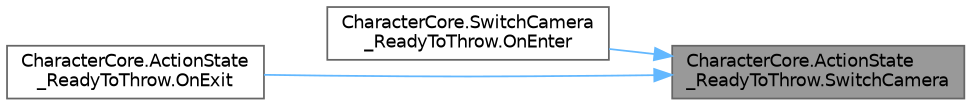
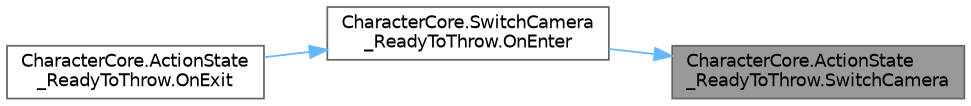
edge "CharacterCore.ActionState _ReadyToThrow.OnExit" -> "CharacterCore.ActionState _ReadyToThrow.SwitchCamera": now "CharacterCore.ActionState _ReadyToThrow.OnExit" -> "CharacterCore.SwitchCamera _ReadyToThrow.OnEnter"
